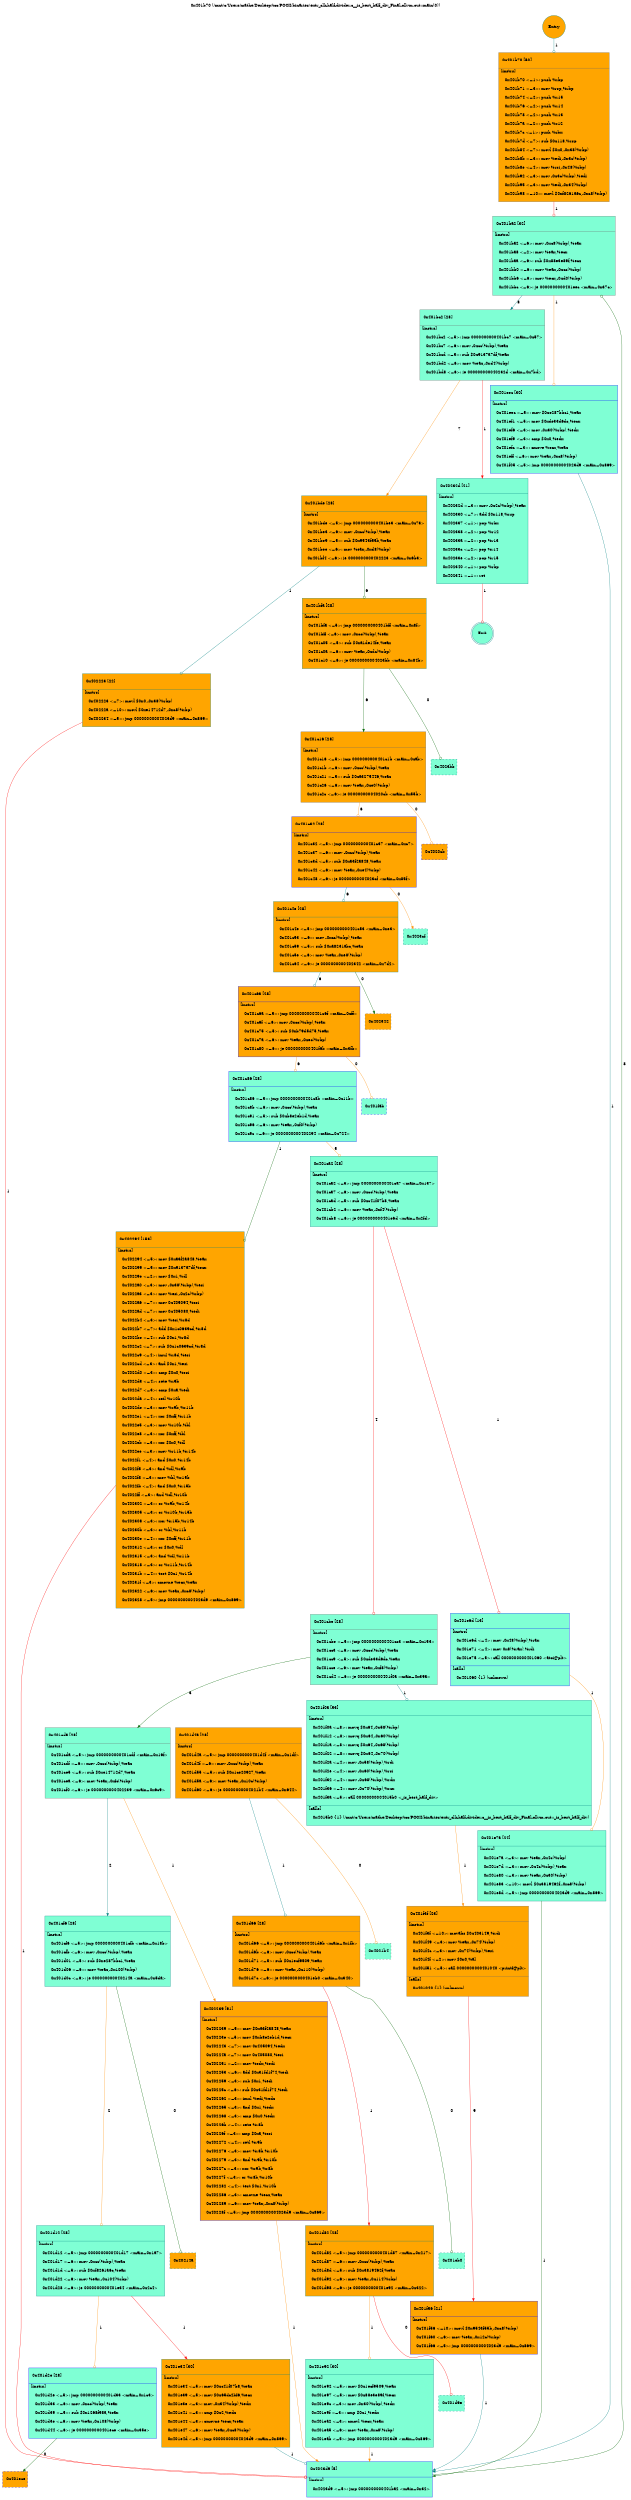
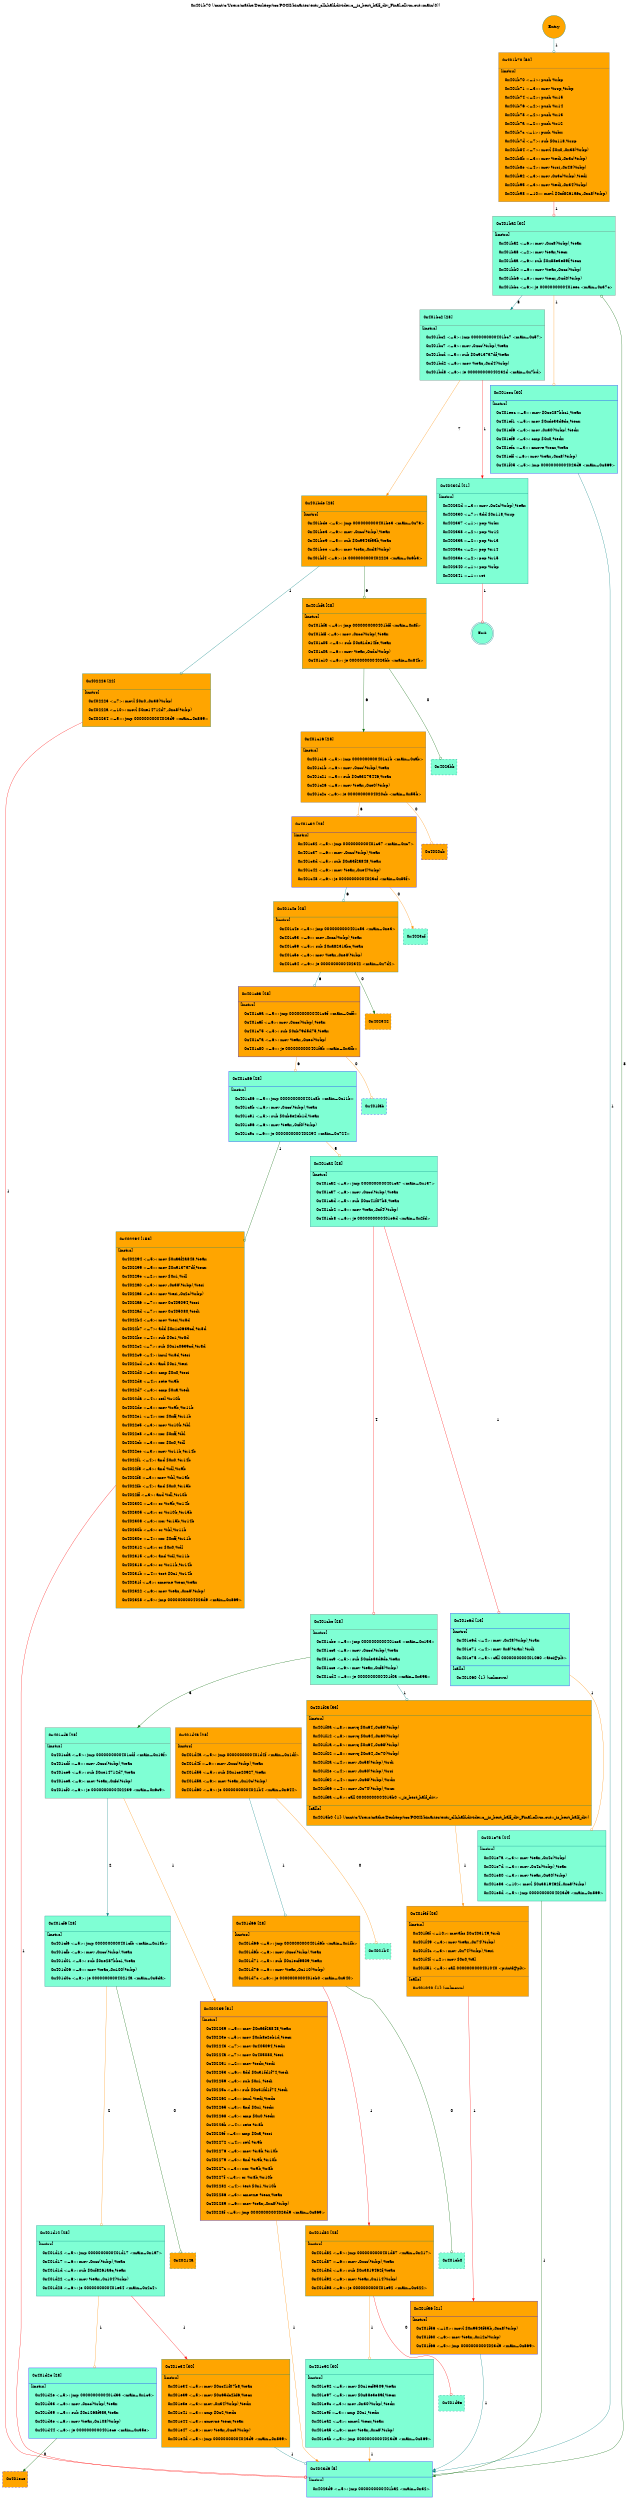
node "0x401f0a [53]": fillcolor aquamarine -> orange
edge "0x401f3f [23]" -> "0x401f56 [21]": label " 9" -> " 1"
